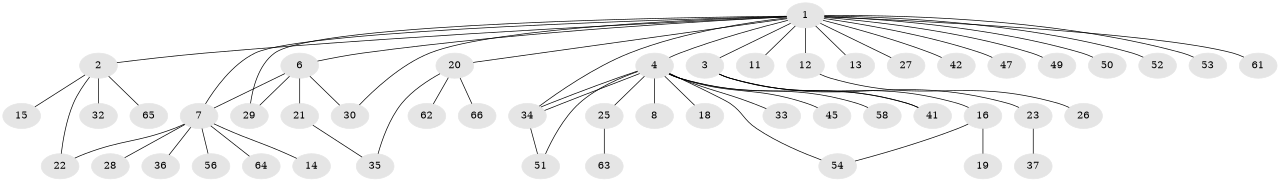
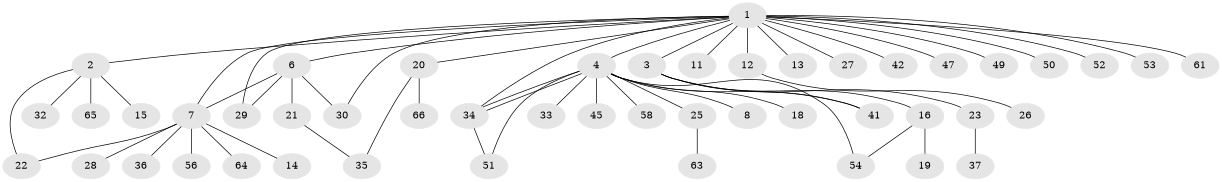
node "62": removed
